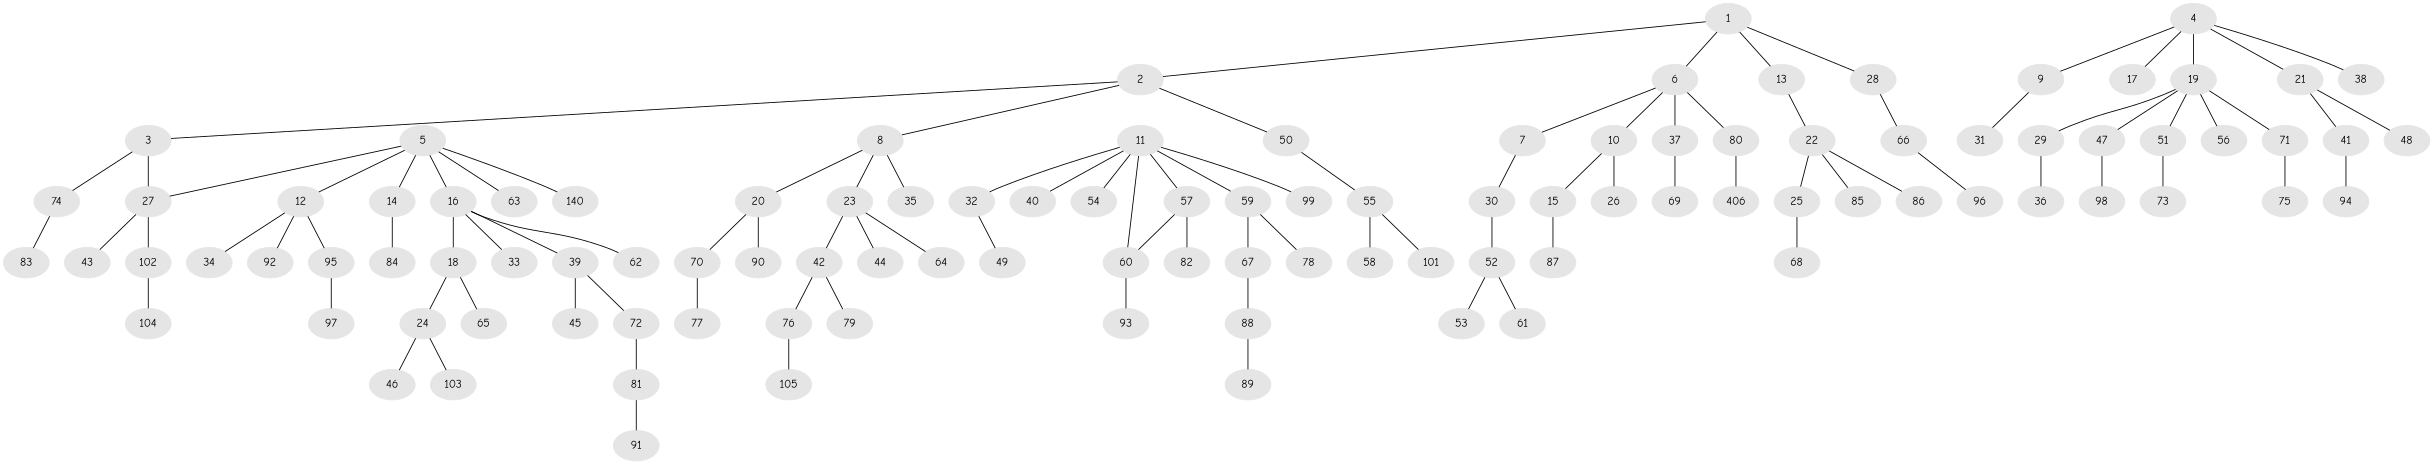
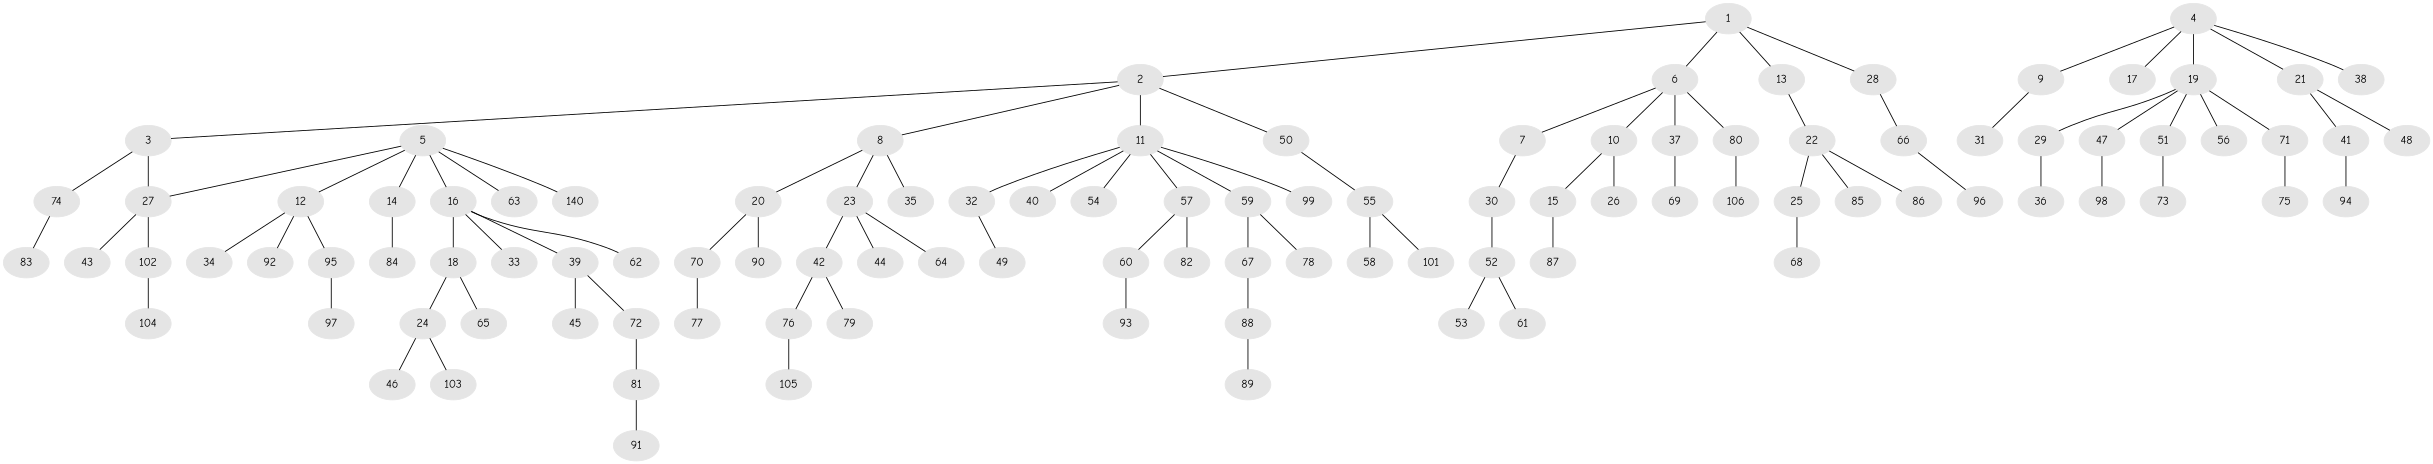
edge "11" -- "60": now "11" -- "2"
node "406": label "406" -> "106"
